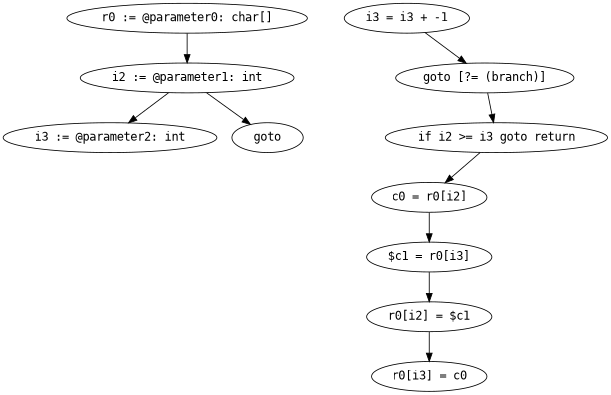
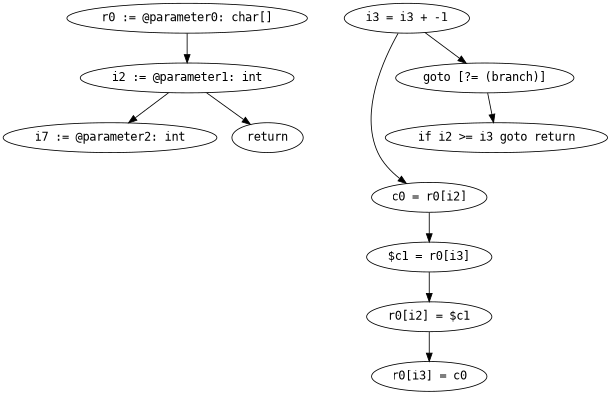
node "i3 := @parameter2: int": label "i3 := @parameter2: int" -> "i7 := @parameter2: int"
node "goto": label "goto" -> "return"
edge "if i2 >= i3 goto return" -> "c0 = r0[i2]": now "i3 = i3 + -1" -> "c0 = r0[i2]"
